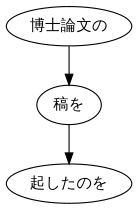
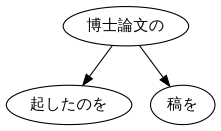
edge "稿を" -> "起したのを": now "博士論文の" -> "起したのを"
